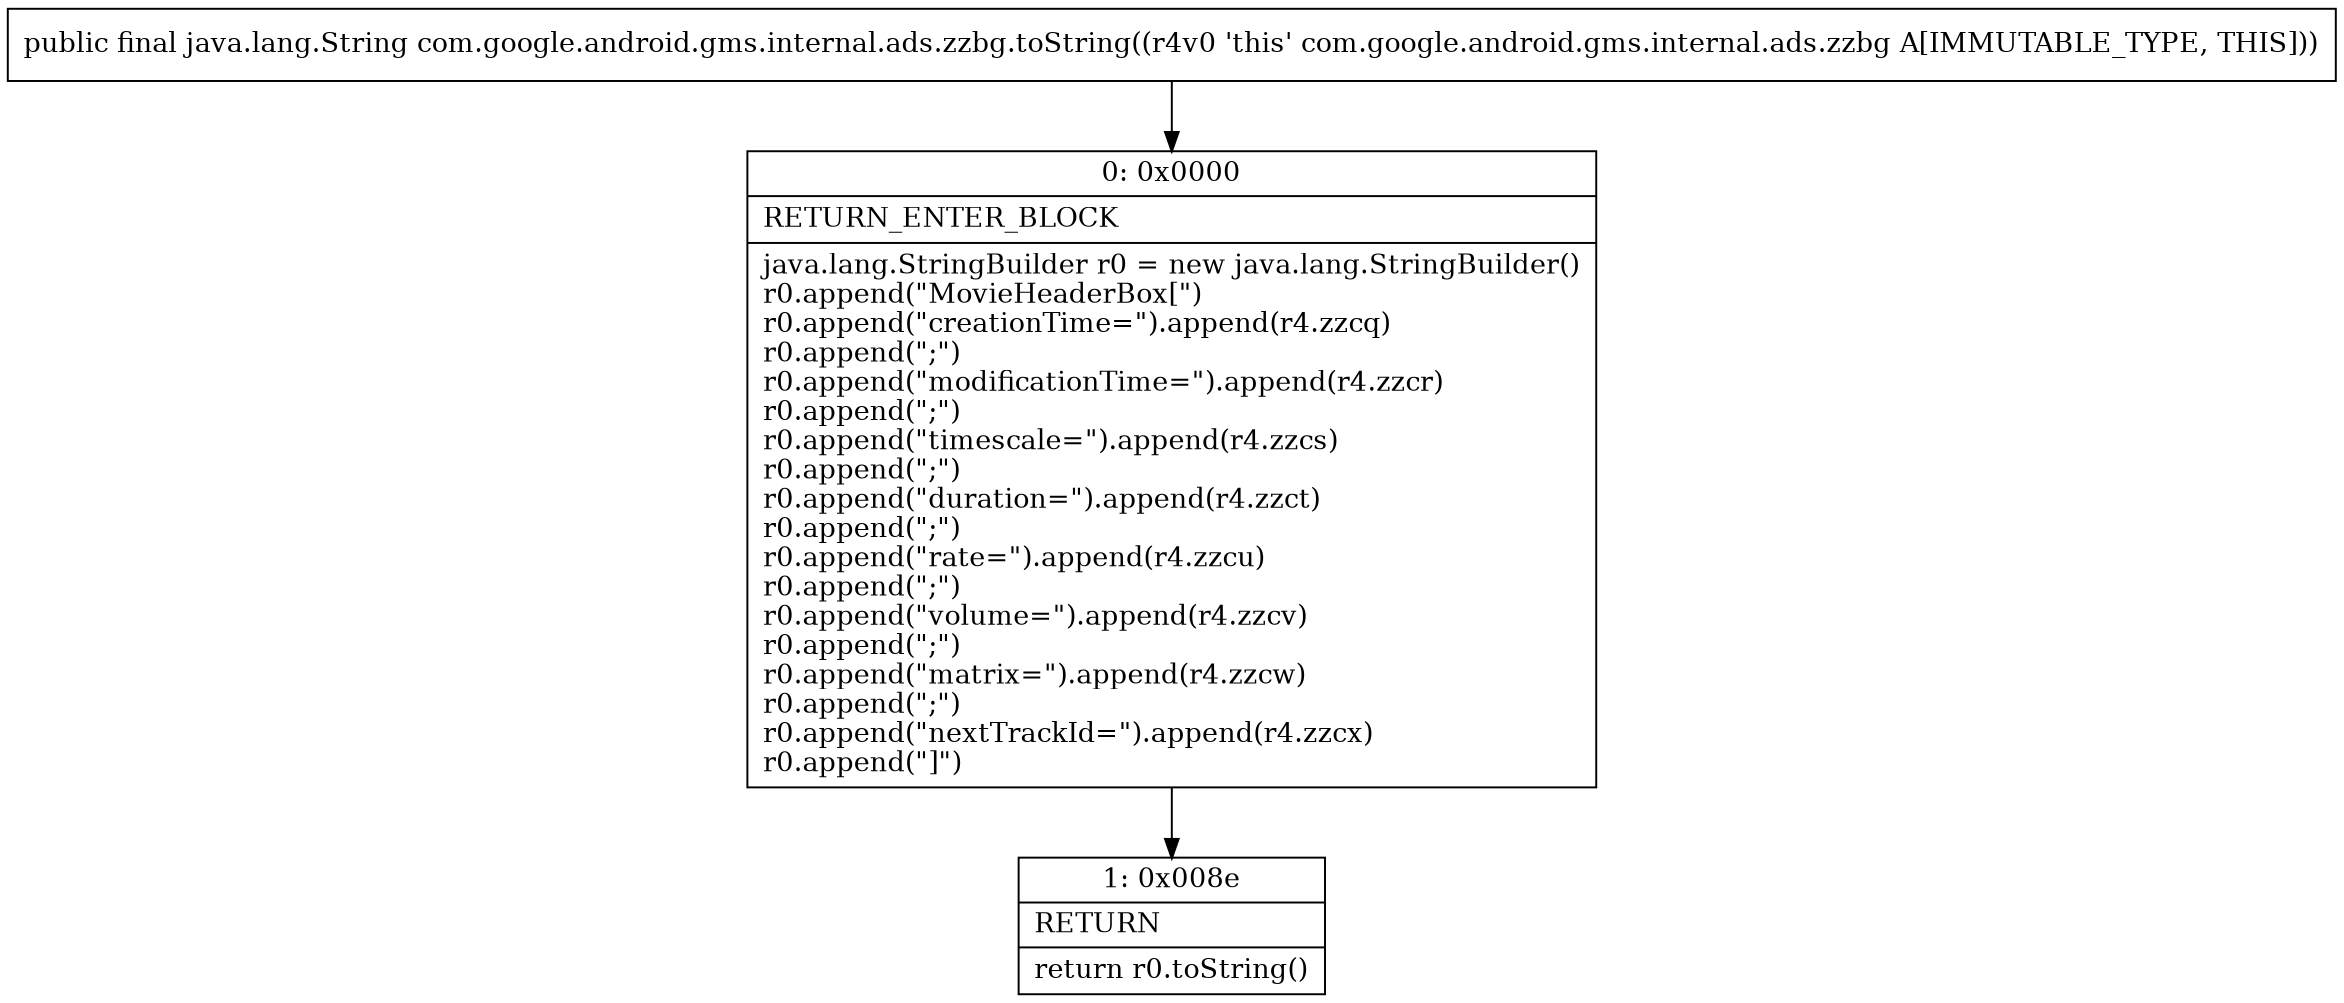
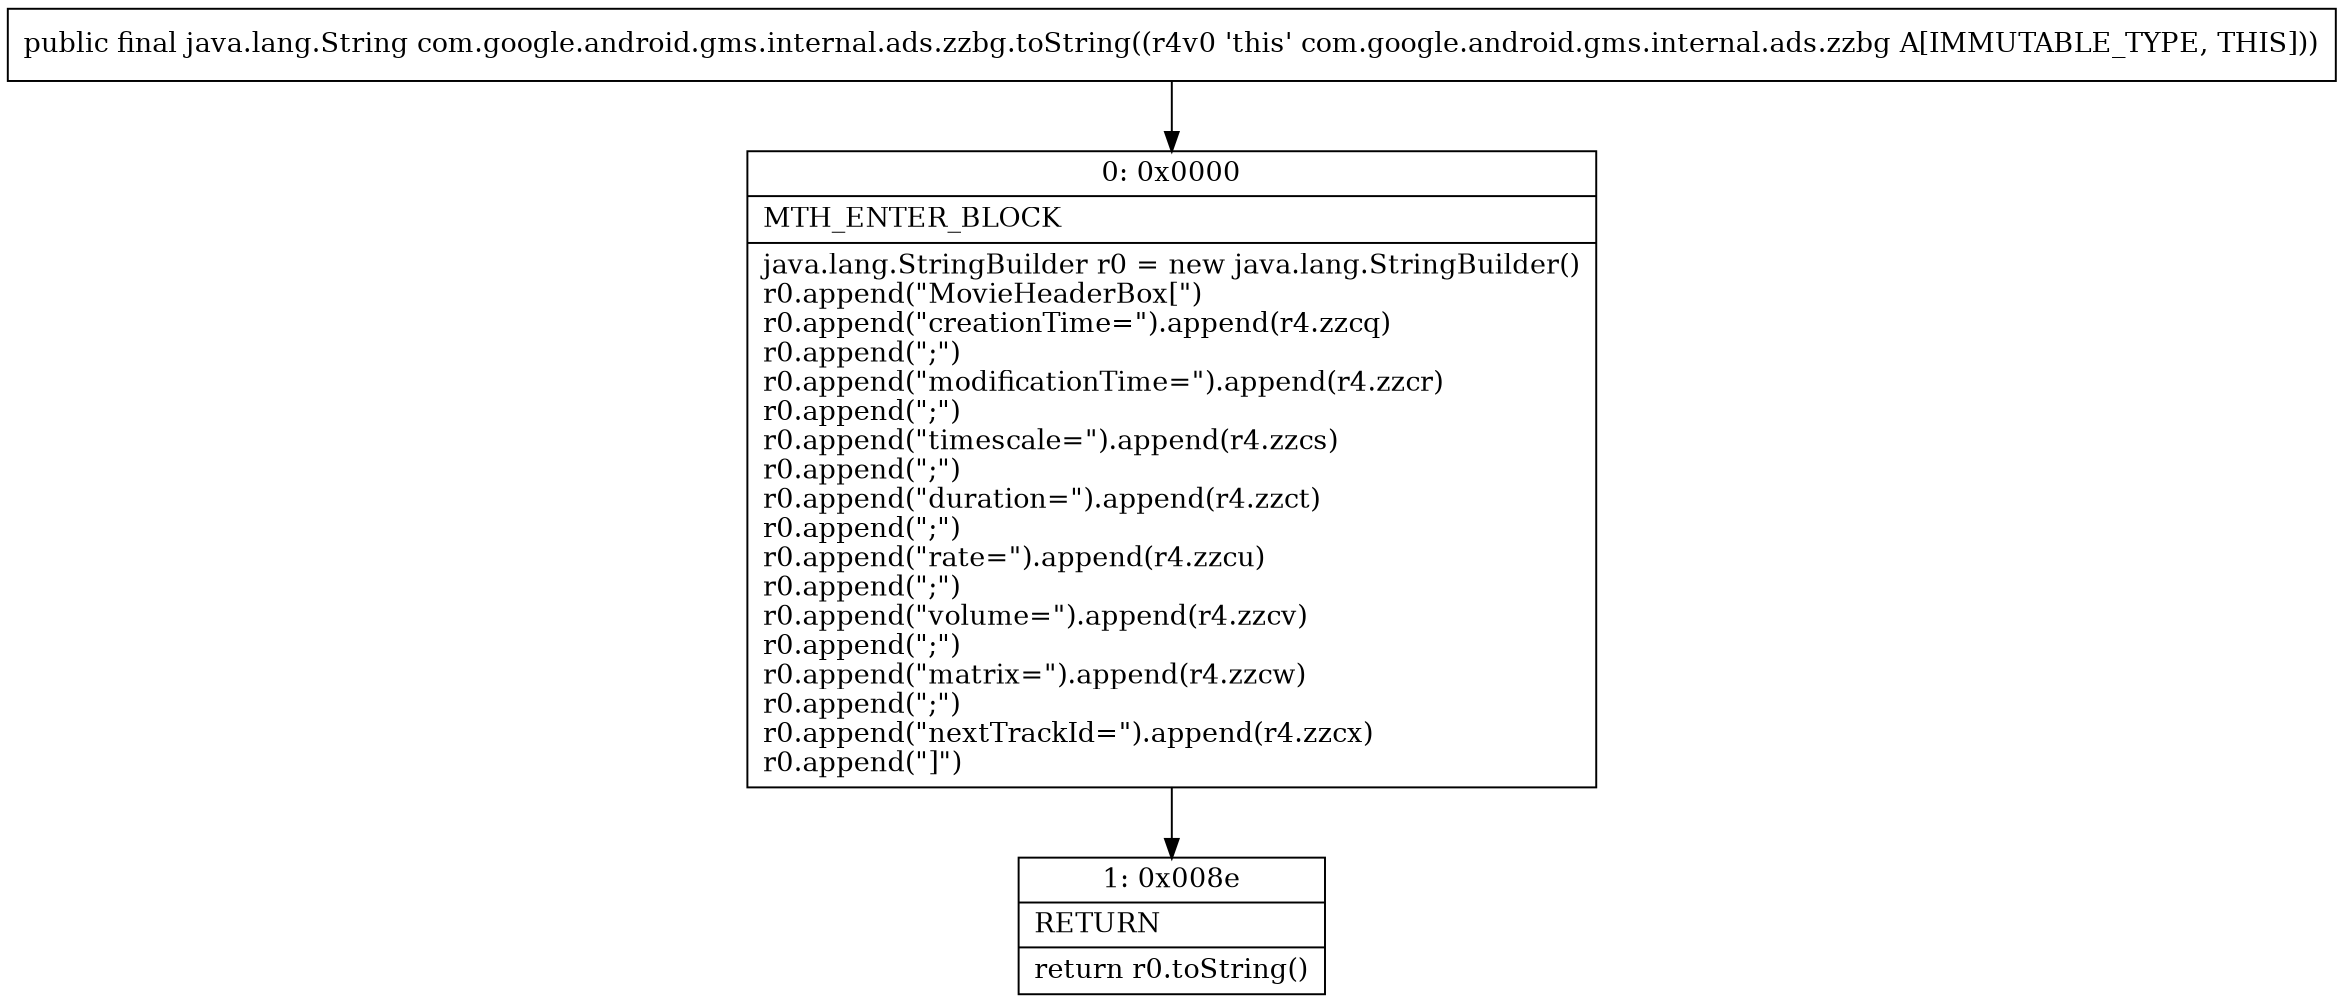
node "0: 0x0000": text "RETURN_ENTER_BLOCK" -> "MTH_ENTER_BLOCK"
